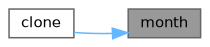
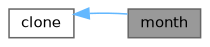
edge "clone" -> "month": reversed
